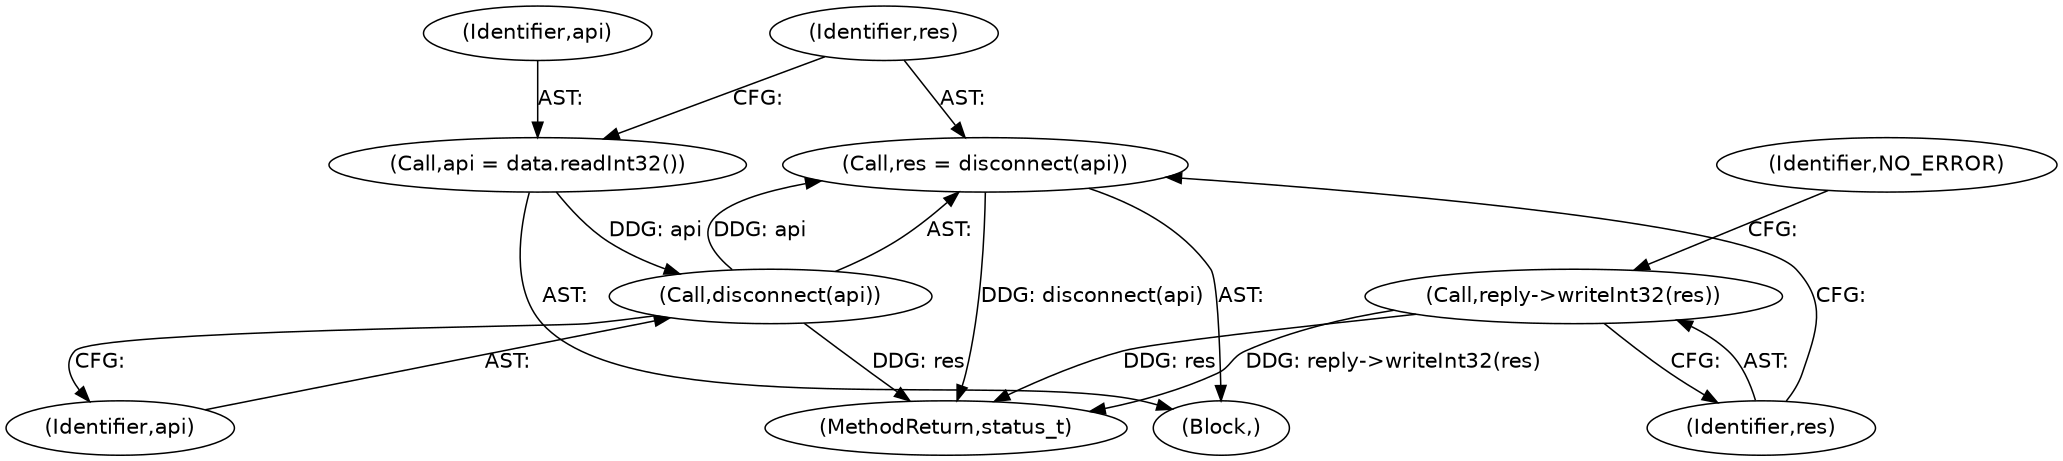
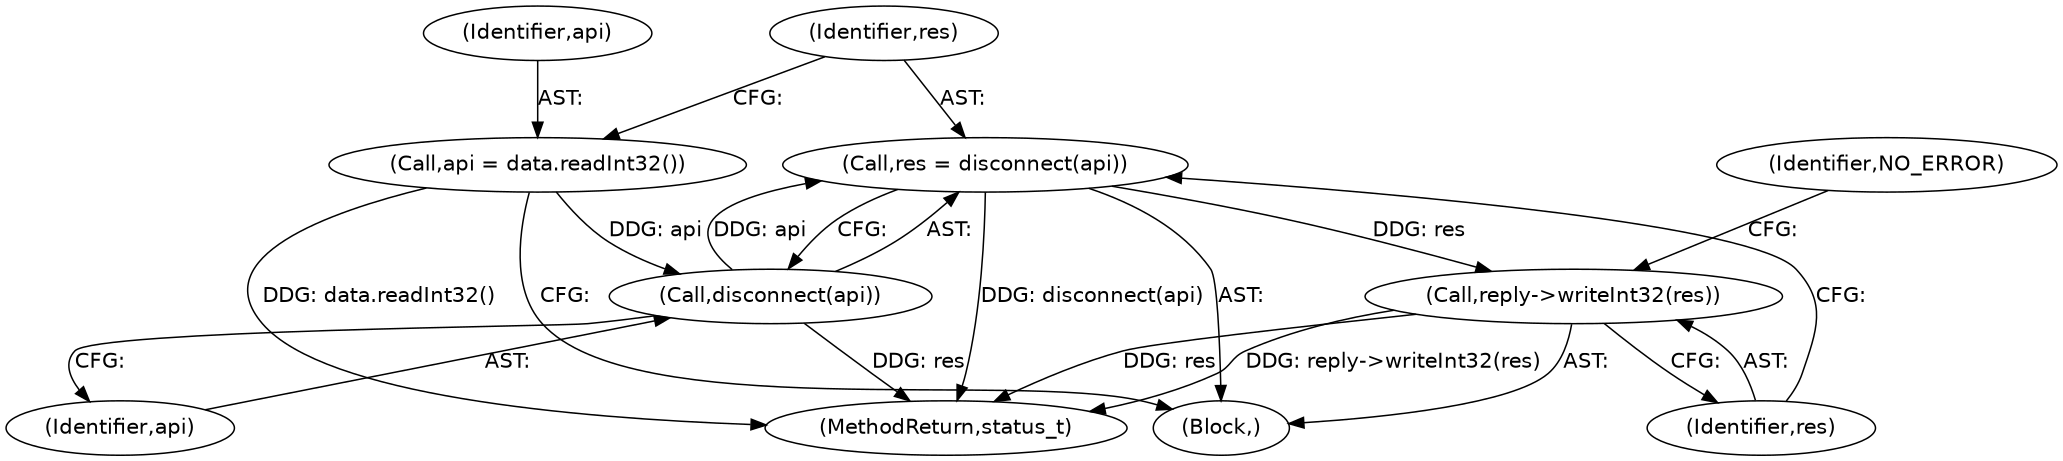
edge "(Call,res = disconnect(api))" -> "(Call,disconnect(api))": added, label "CFG:"
edge "(Call,res = disconnect(api))" -> "(Call,reply->writeInt32(res))": added, label "DDG: res"
edge "(Call,api = data.readInt32())" -> "(Block,)": label "AST: " -> "CFG: "
edge "(Call,api = data.readInt32())" -> "(MethodReturn,status_t)": added, label "DDG: data.readInt32()"
edge "(Call,reply->writeInt32(res))" -> "(Block,)": added, label "AST:"
